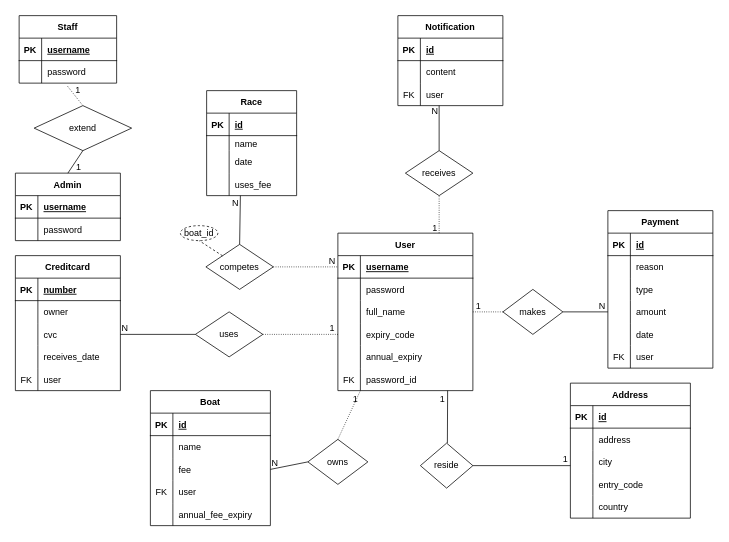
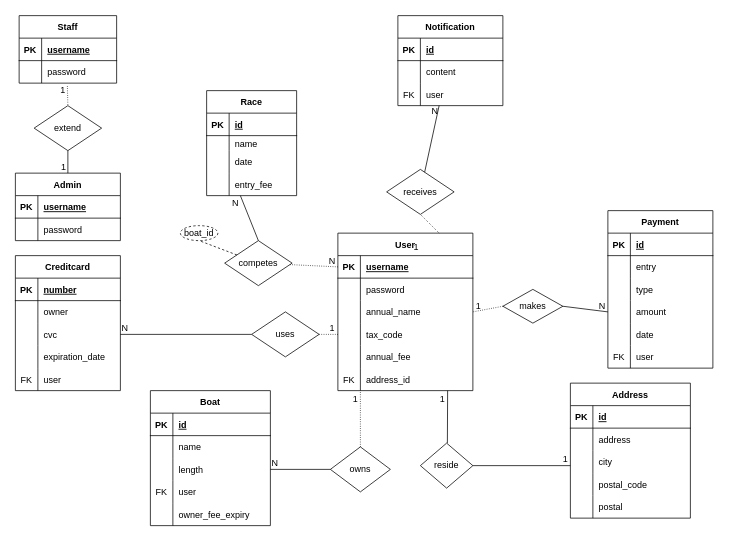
node "extend": size 98x45 -> 68x45
node "receives": moved (439, 173) -> (420, 192)
node "uses_fee": label "uses_fee" -> "entry_fee"
node "competes": moved (240, 267) -> (258, 263)
node "reason": label "reason" -> "entry"
node "full_name": label "full_name" -> "annual_name"
node "makes": size 60x45 -> 60x34
node "uses": moved (229, 334) -> (285, 334)
node "expiry_code": label "expiry_code" -> "tax_code"
node "receives_date": label "receives_date" -> "expiration_date"
node "annual_expiry": label "annual_expiry" -> "annual_fee"
node "password_id": label "password_id" -> "address_id"
node "owns": moved (338, 462) -> (360, 469)
node "fee": label "fee" -> "length"
node "entry_code": label "entry_code" -> "postal_code"
node "country": label "country" -> "postal"
node "annual_fee_expiry": label "annual_fee_expiry" -> "owner_fee_expiry"
